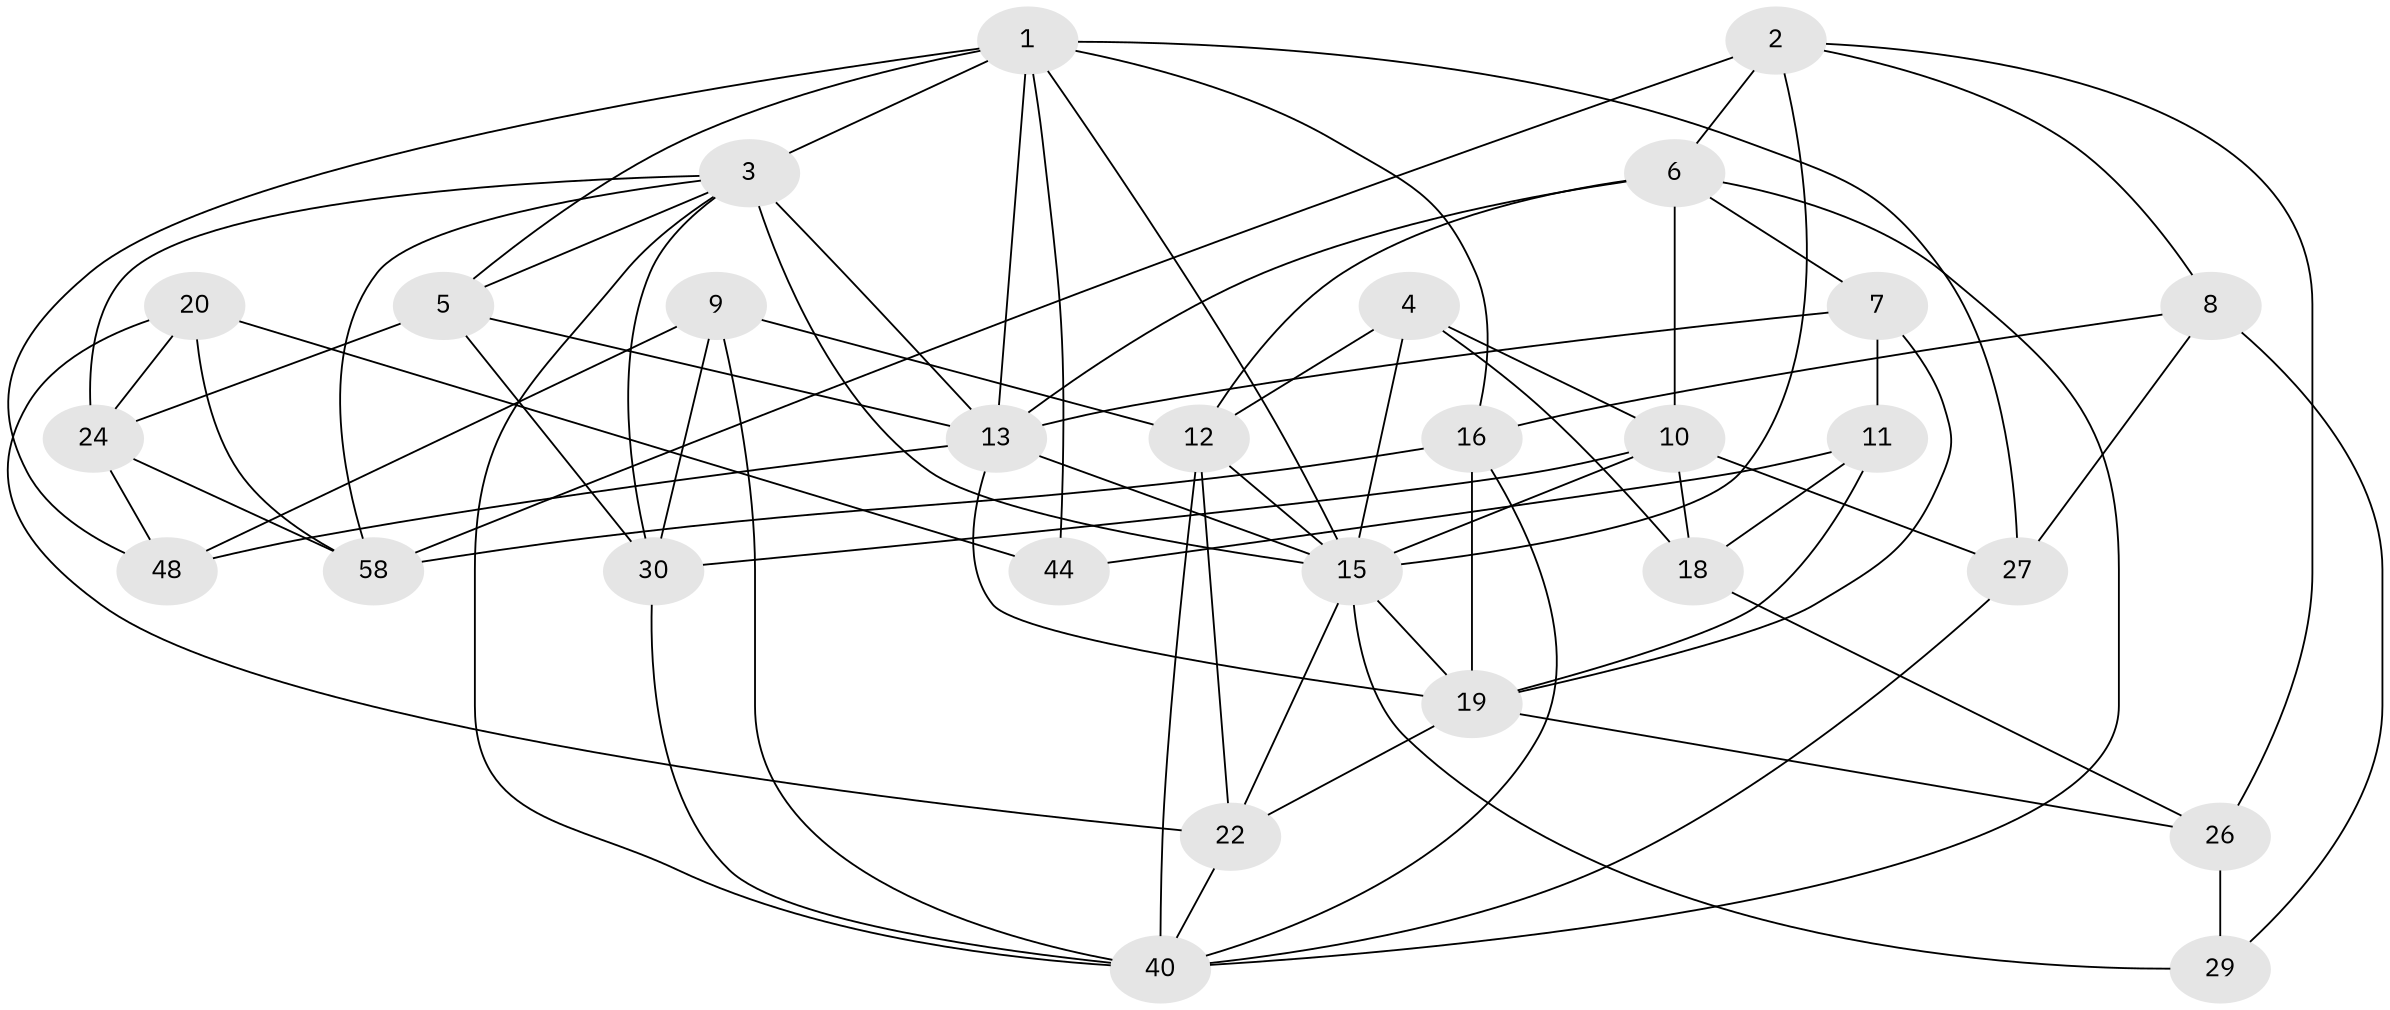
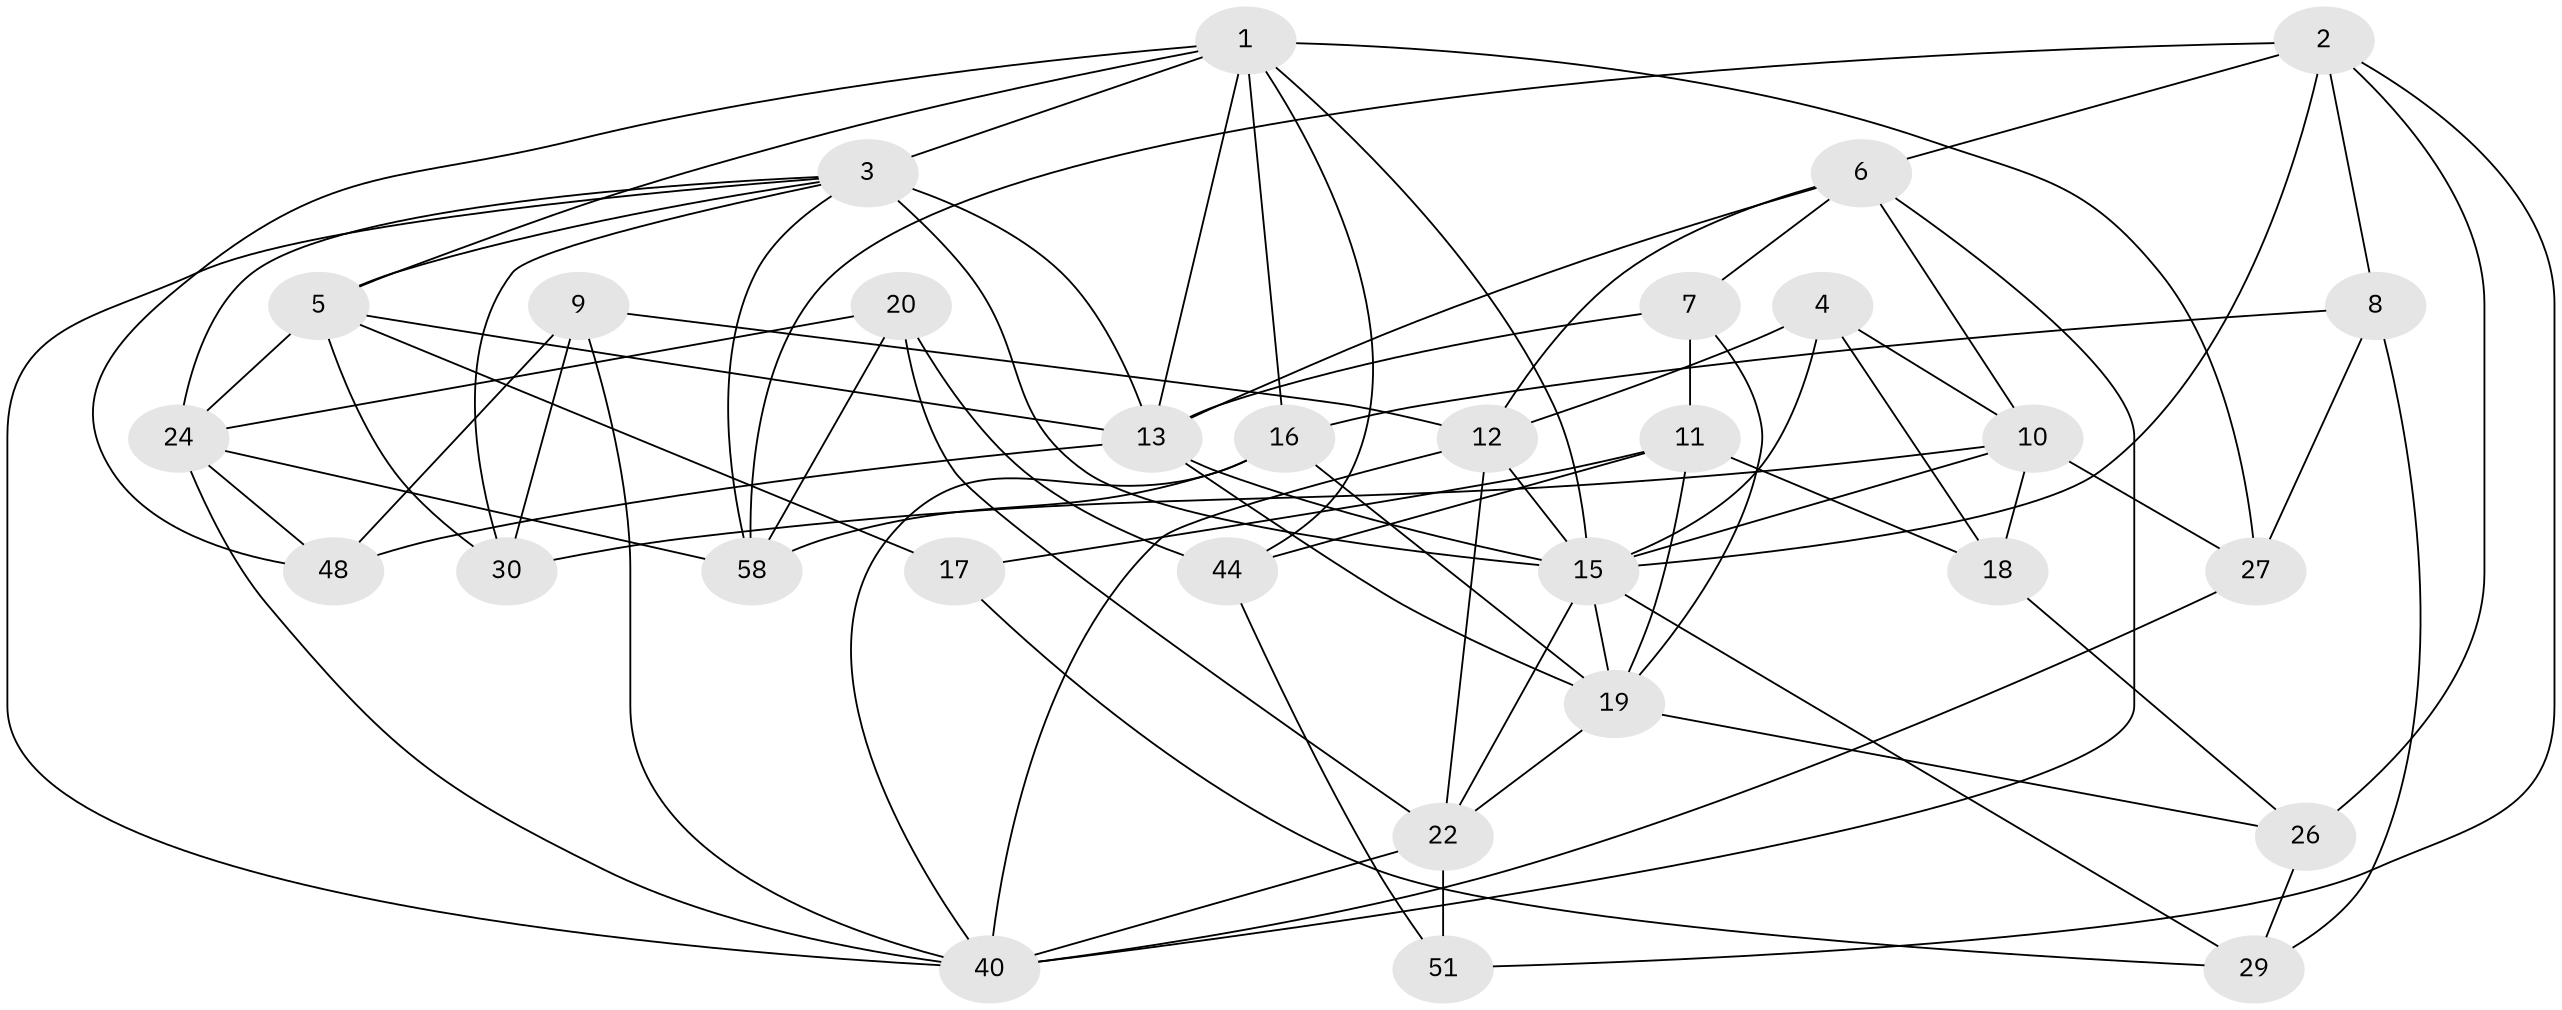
node "17": added
edge "30" -- "40": now "24" -- "40"
node "51": added
